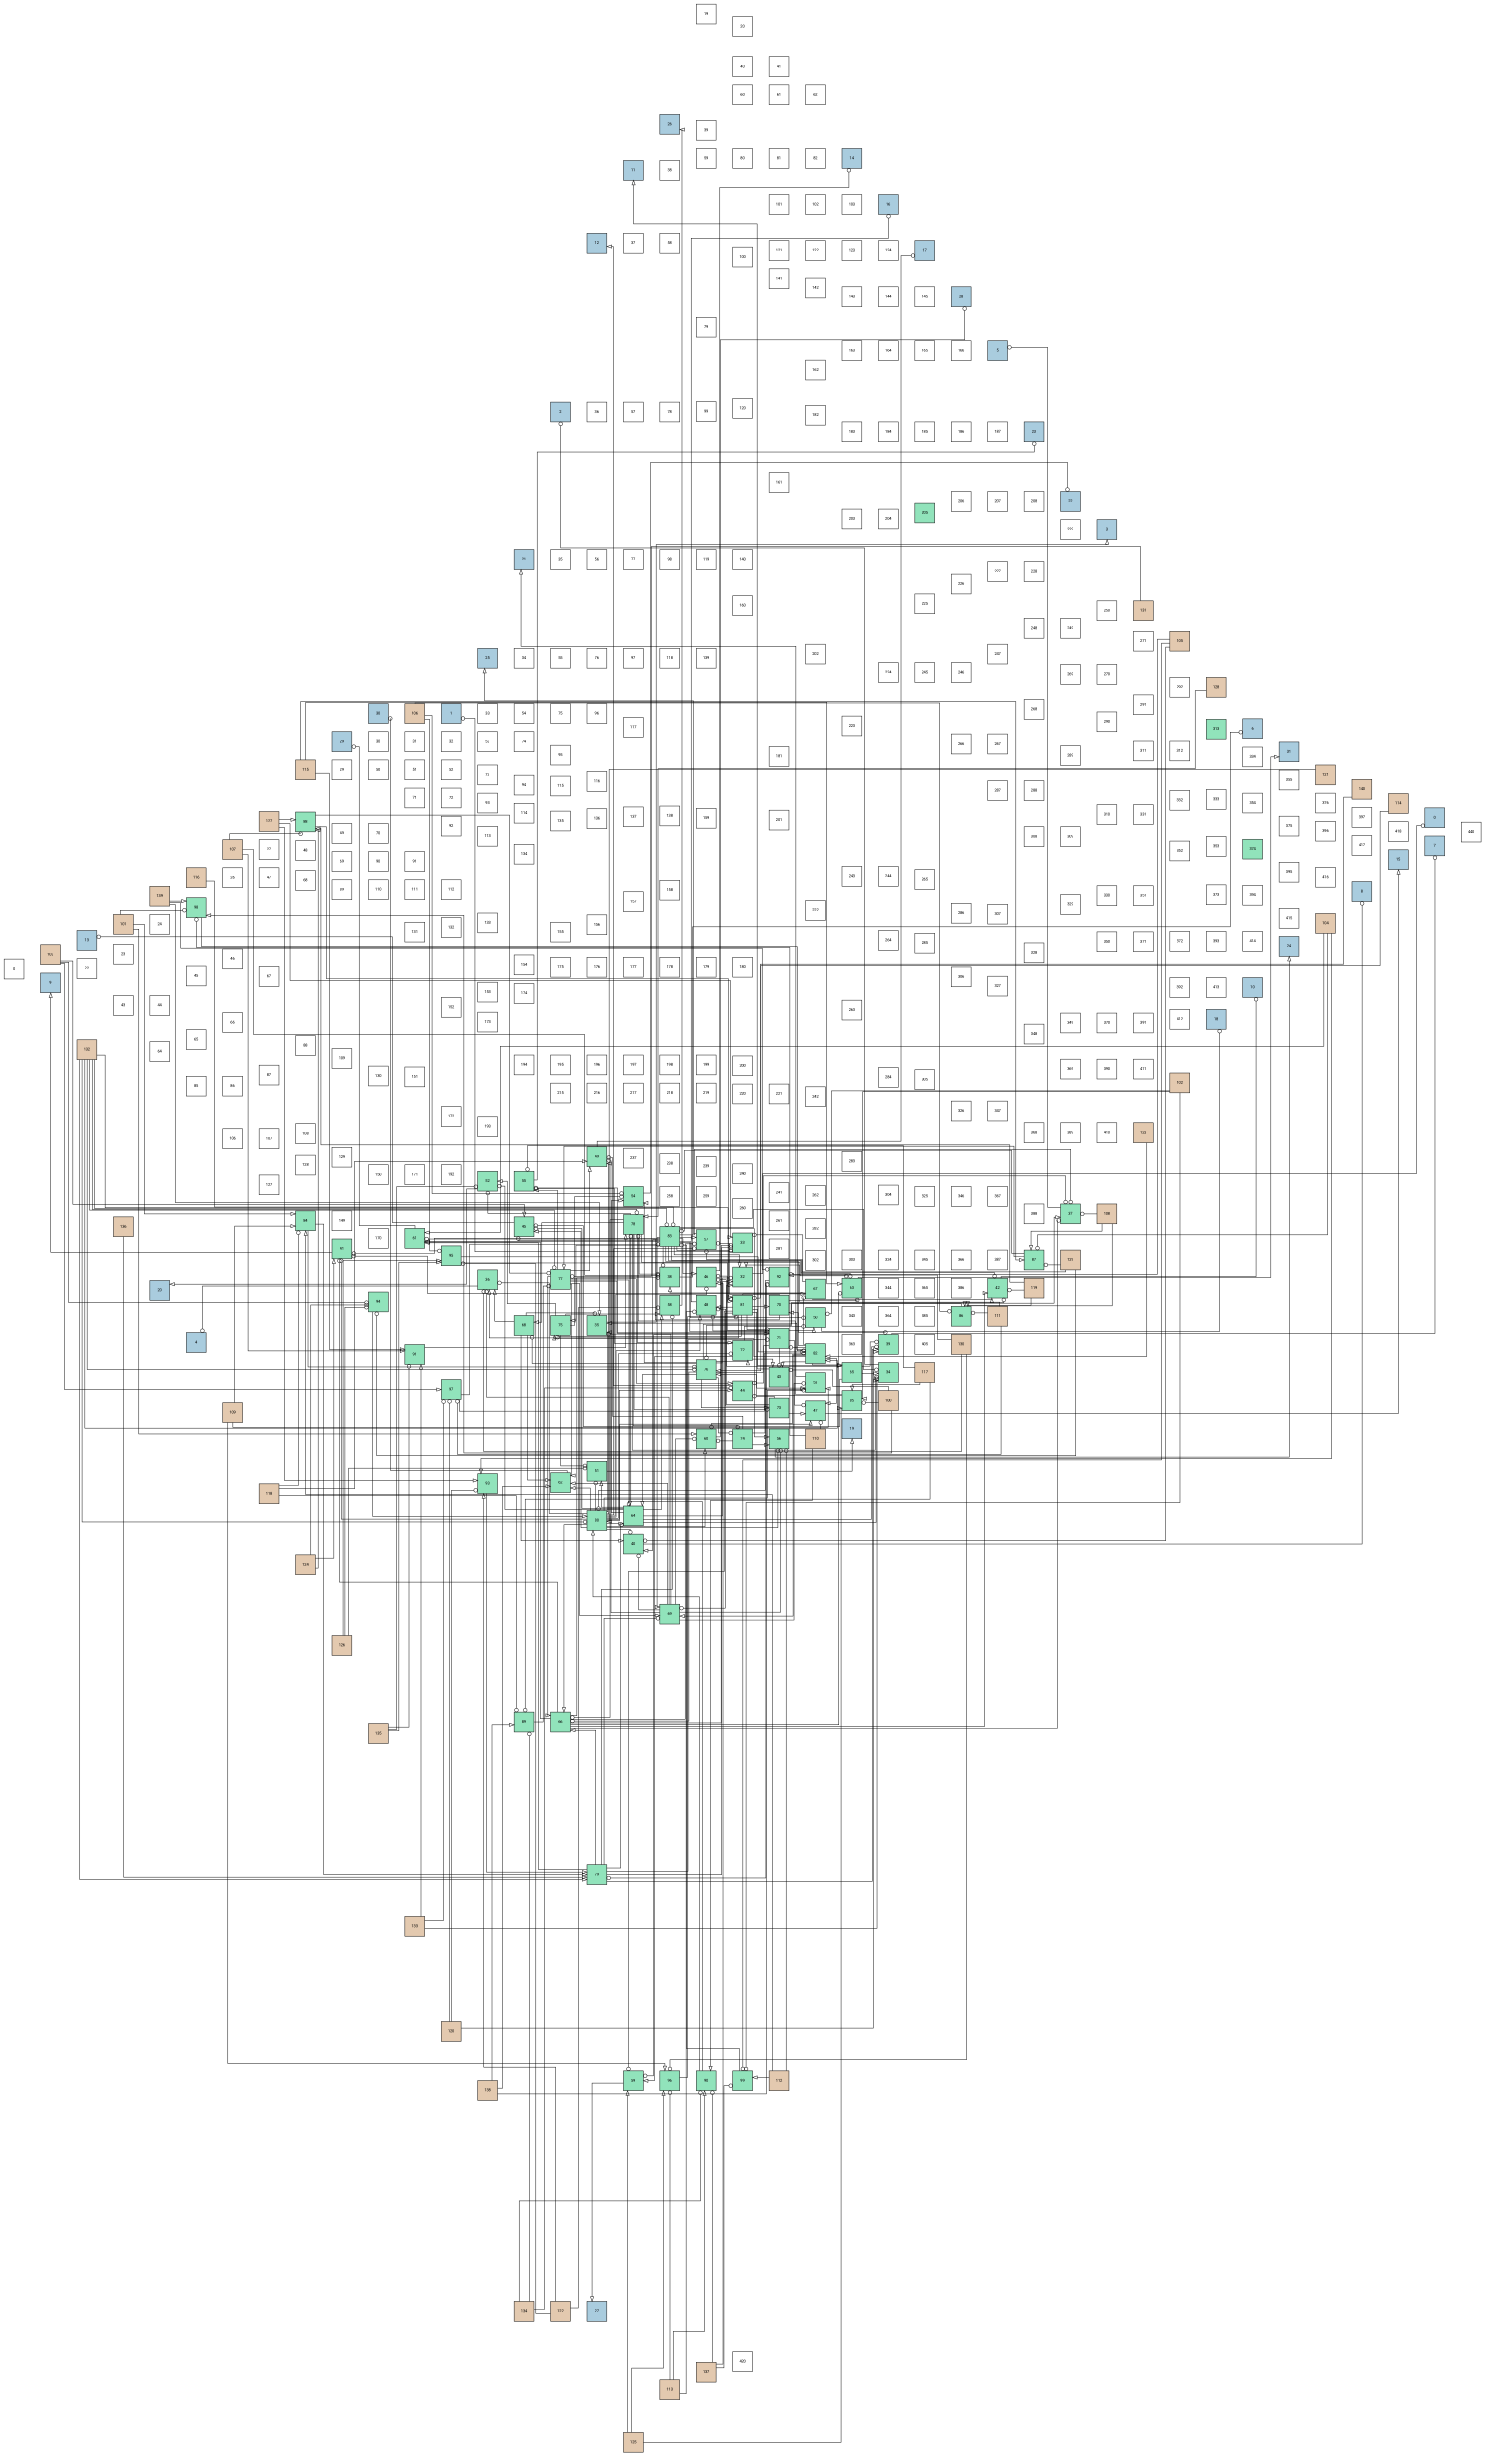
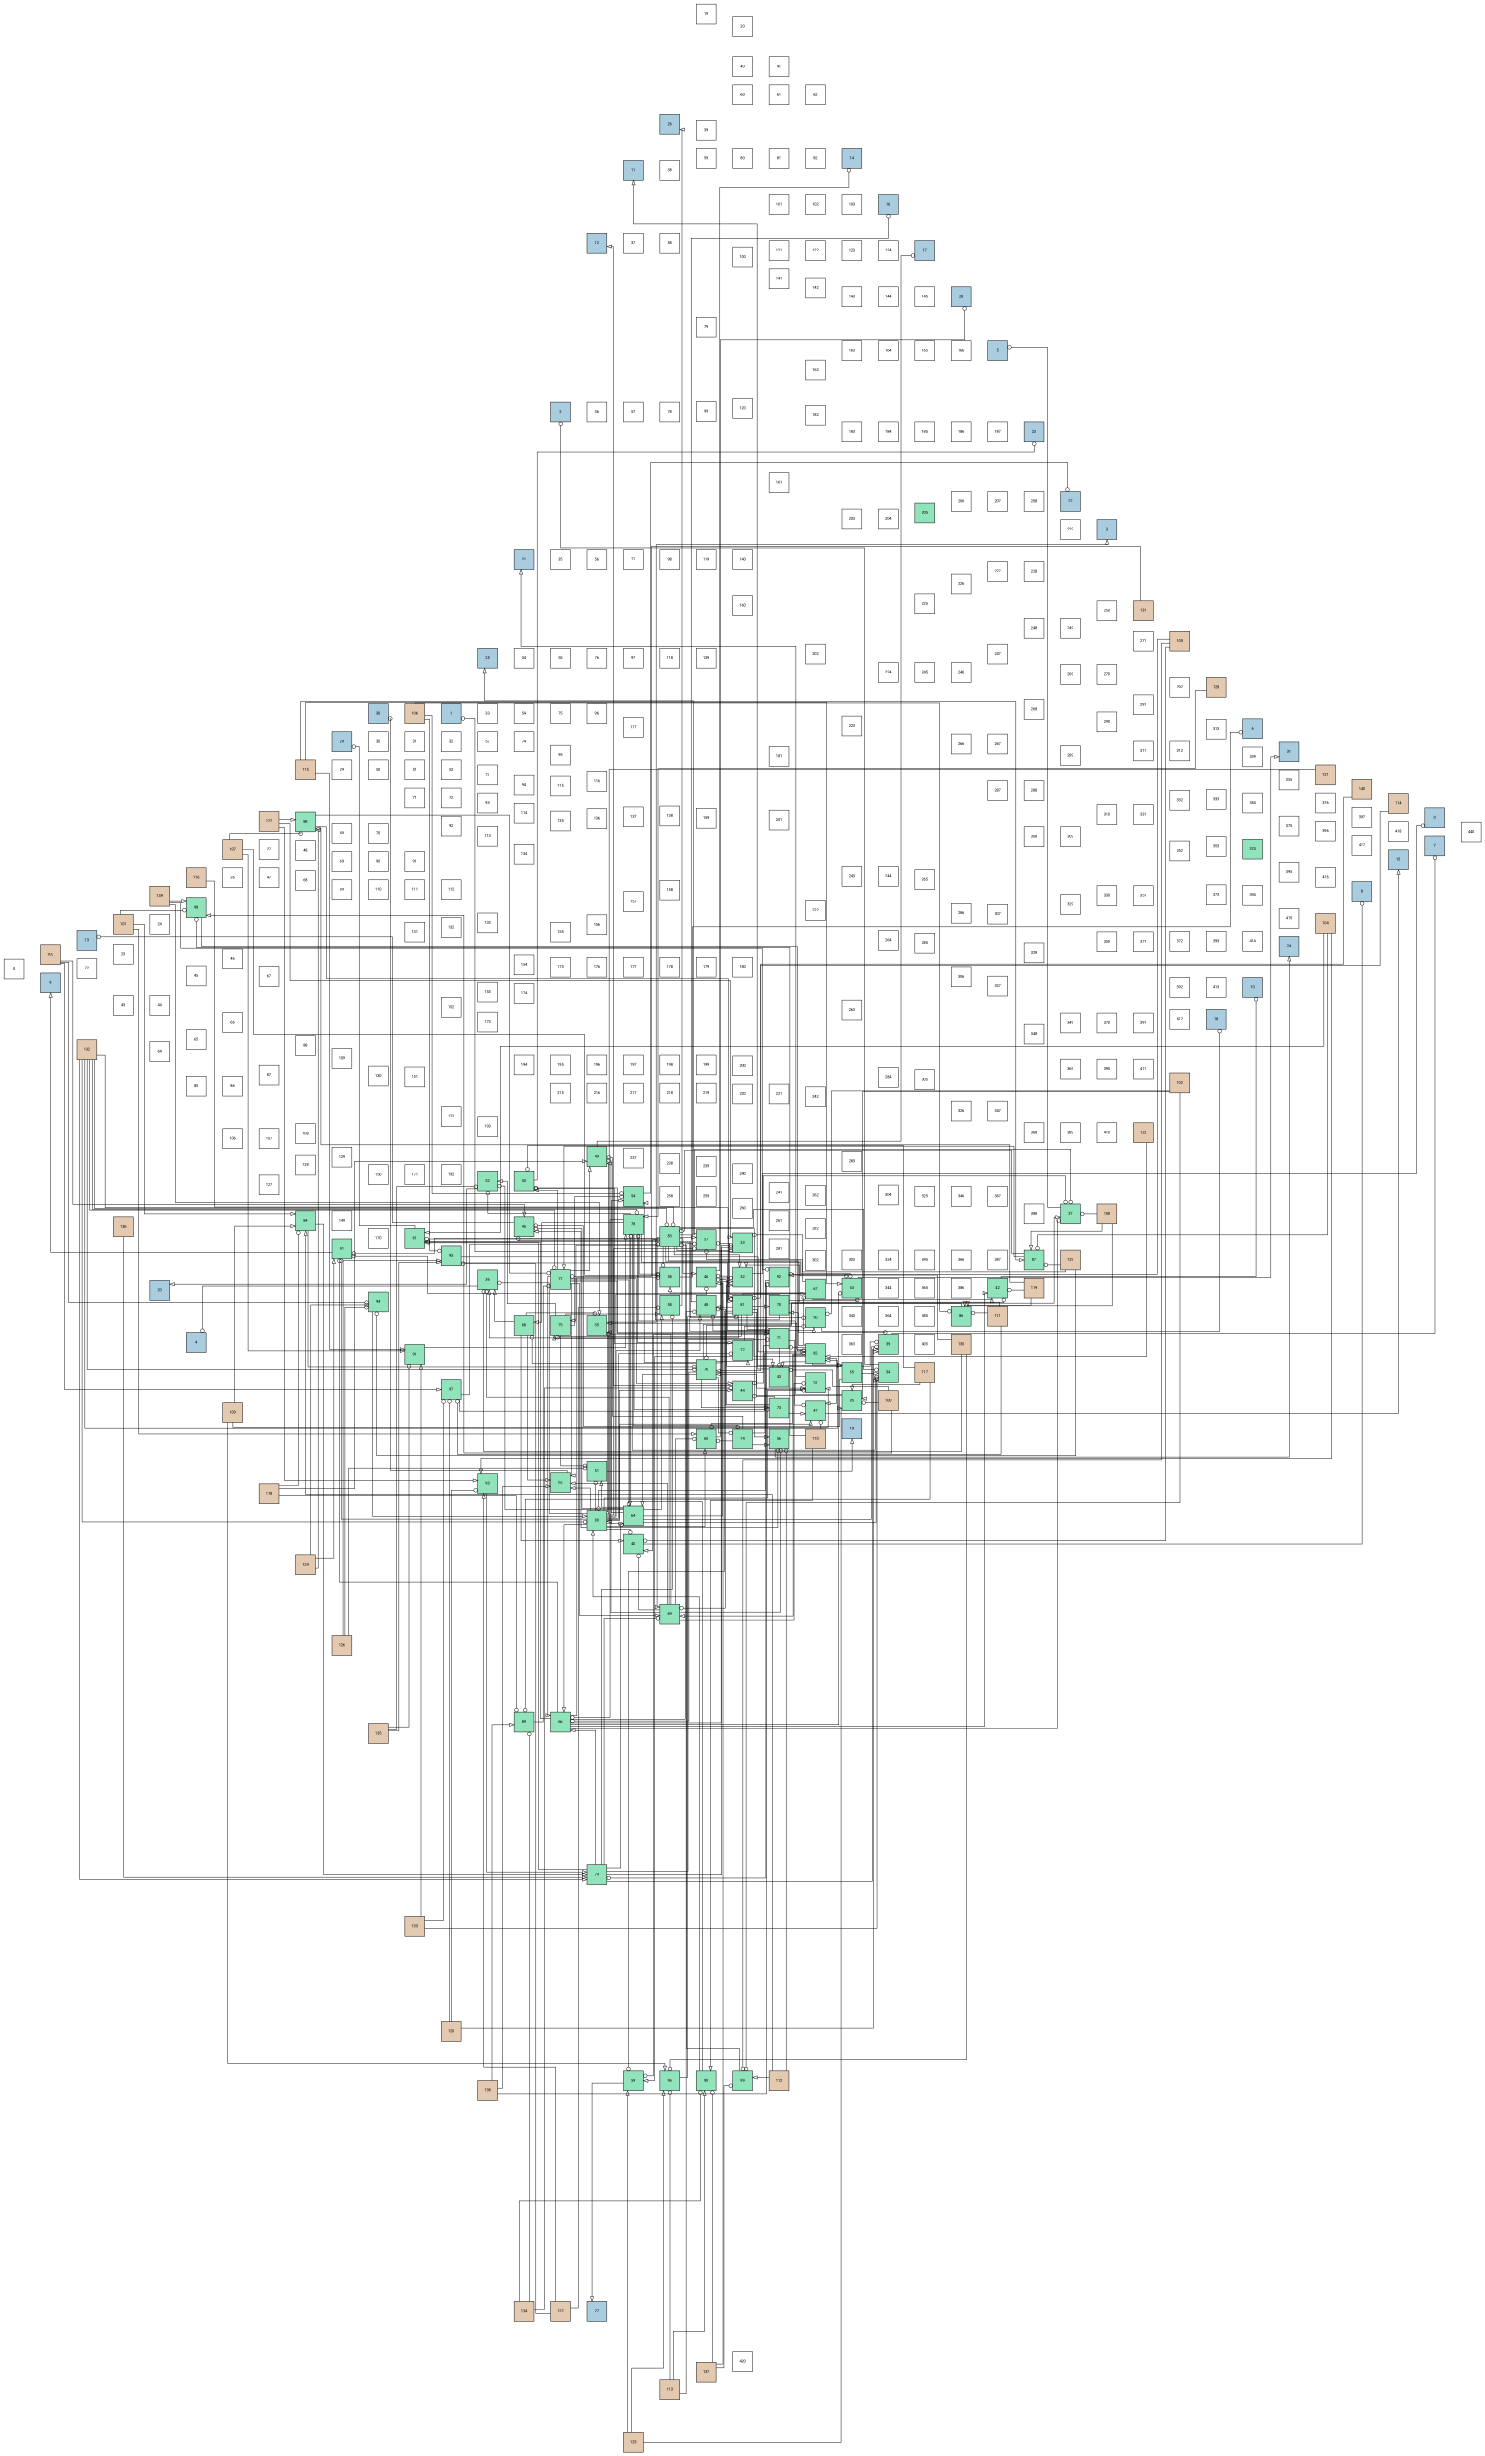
node "313": fillcolor #91e3bb -> #ffffff
edge "83" -> "42": removed
